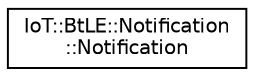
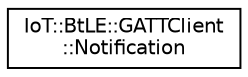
node "IoT::BtLE::Notification ::Notification": label "IoT::BtLE::Notification ::Notification" -> "IoT::BtLE::GATTClient ::Notification"
